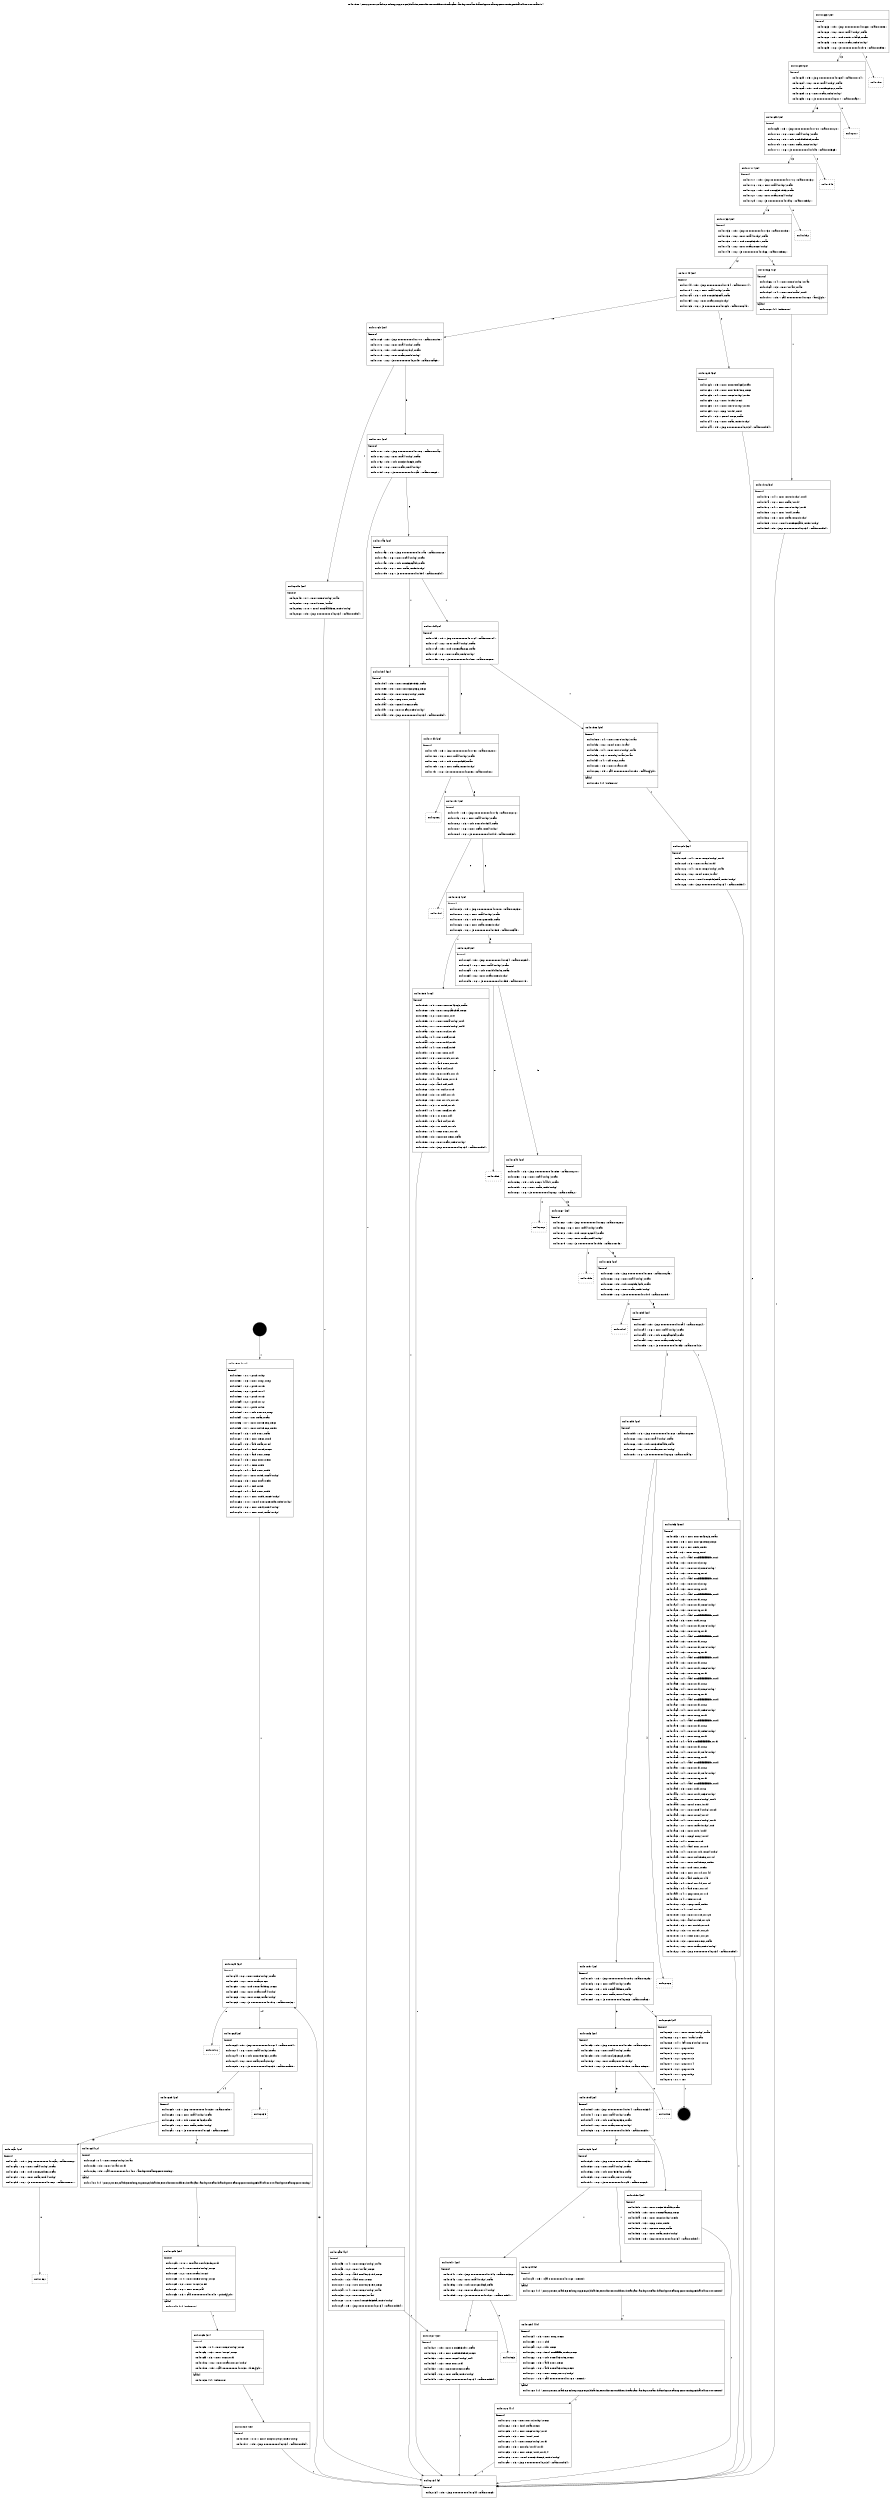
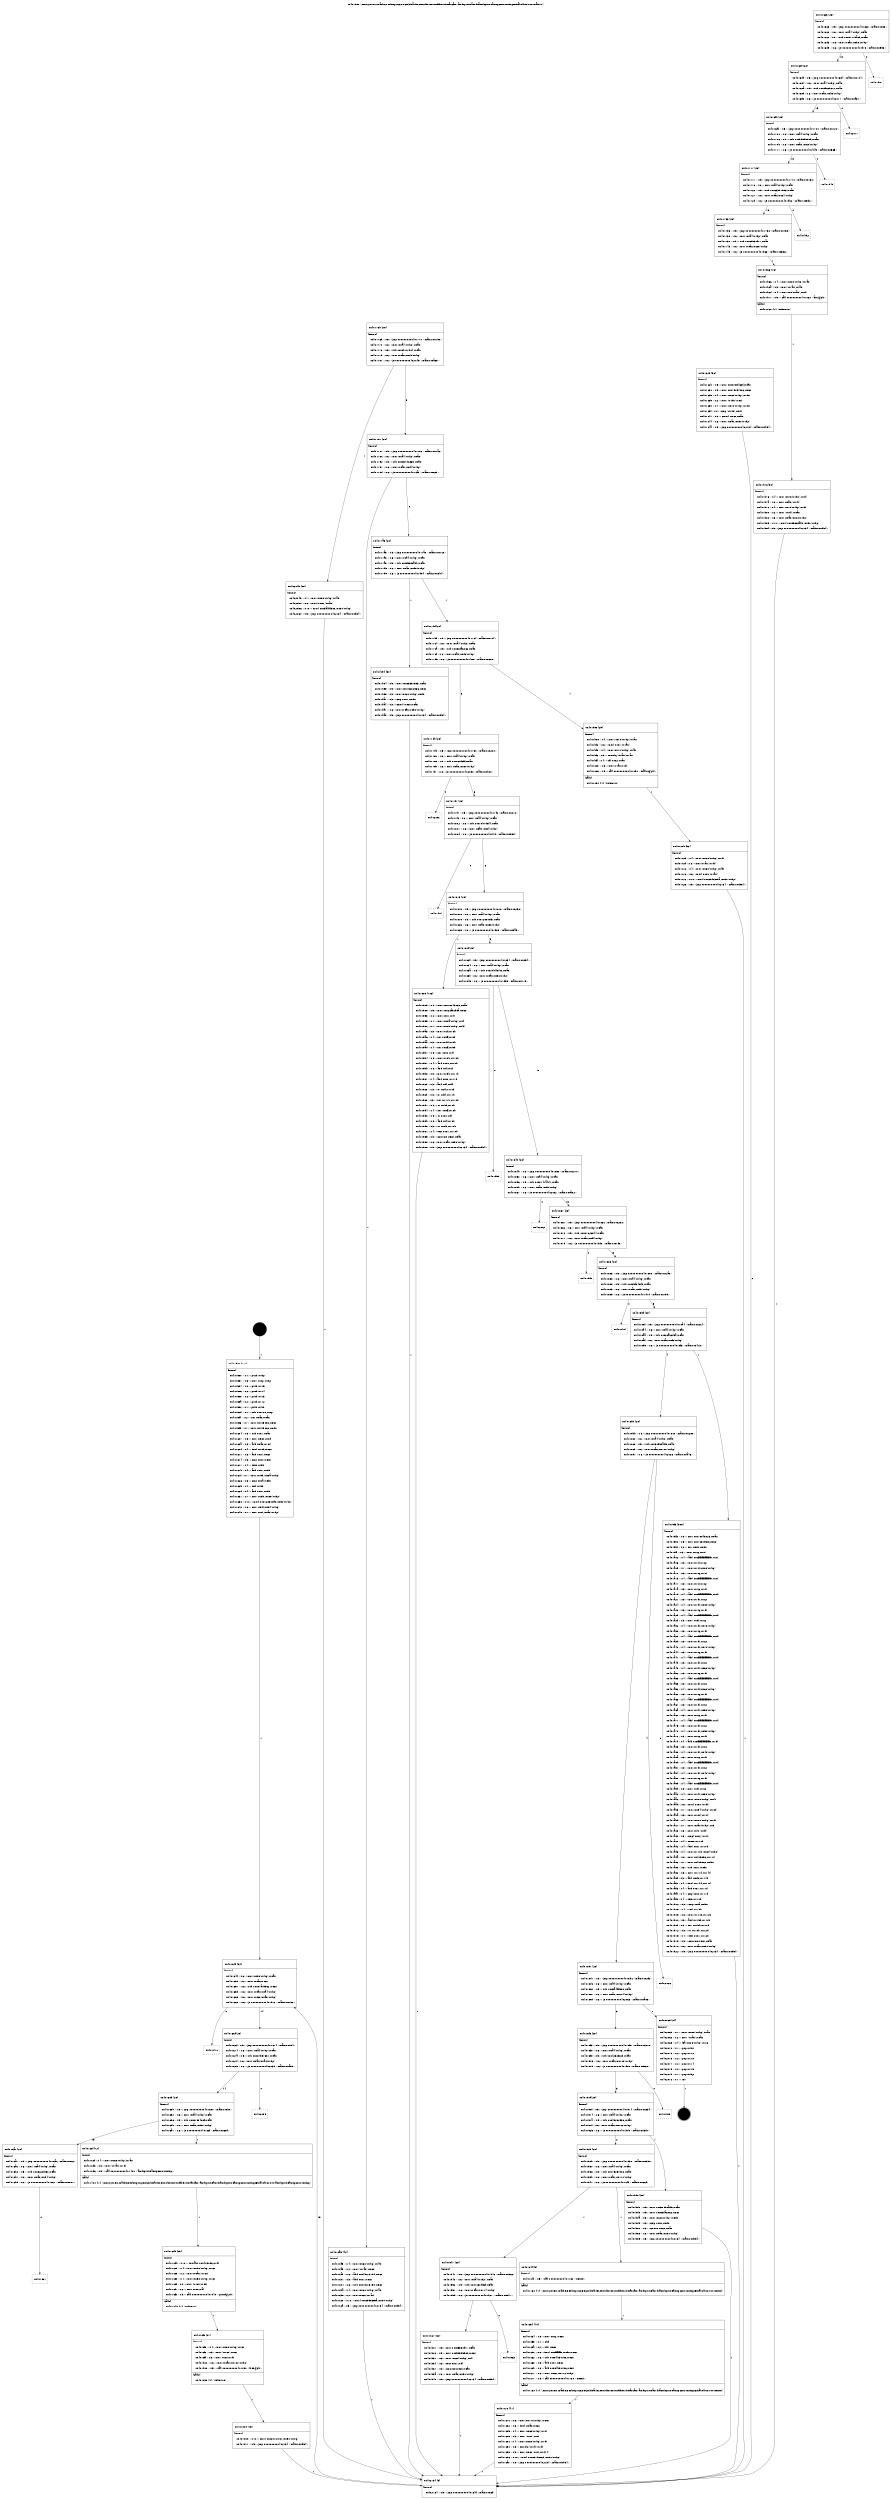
node "0x40174f [28]": removed
edge "0x401ca5 [42]" -> "0x401b27 [30]": now "0x401ca5 [42]" -> "0x402134 [5]"
